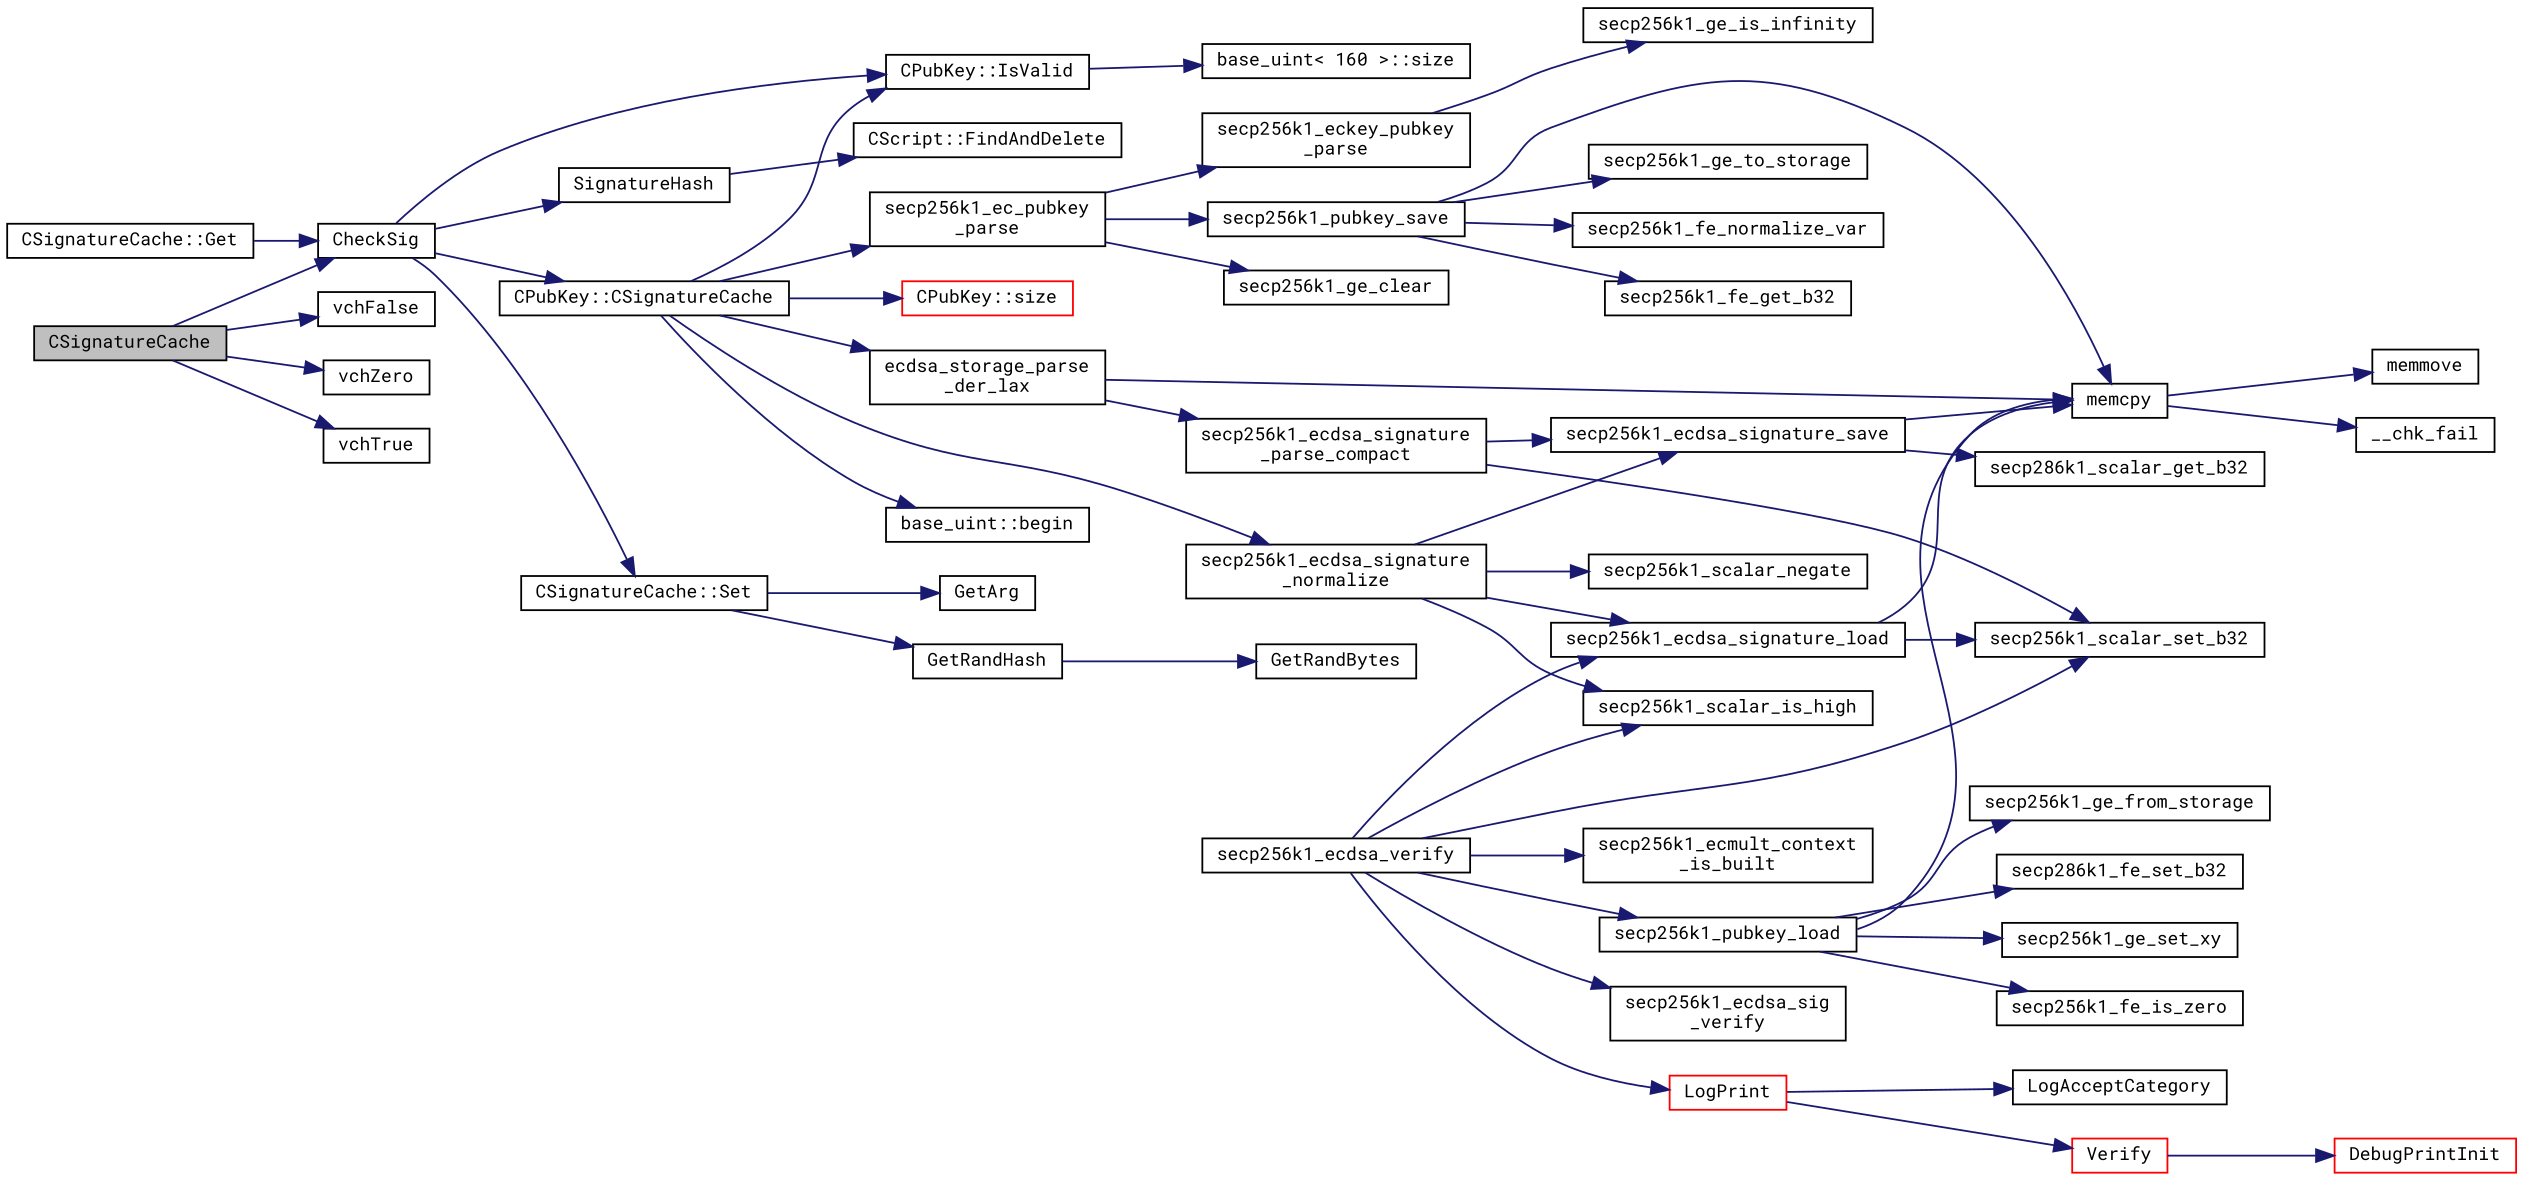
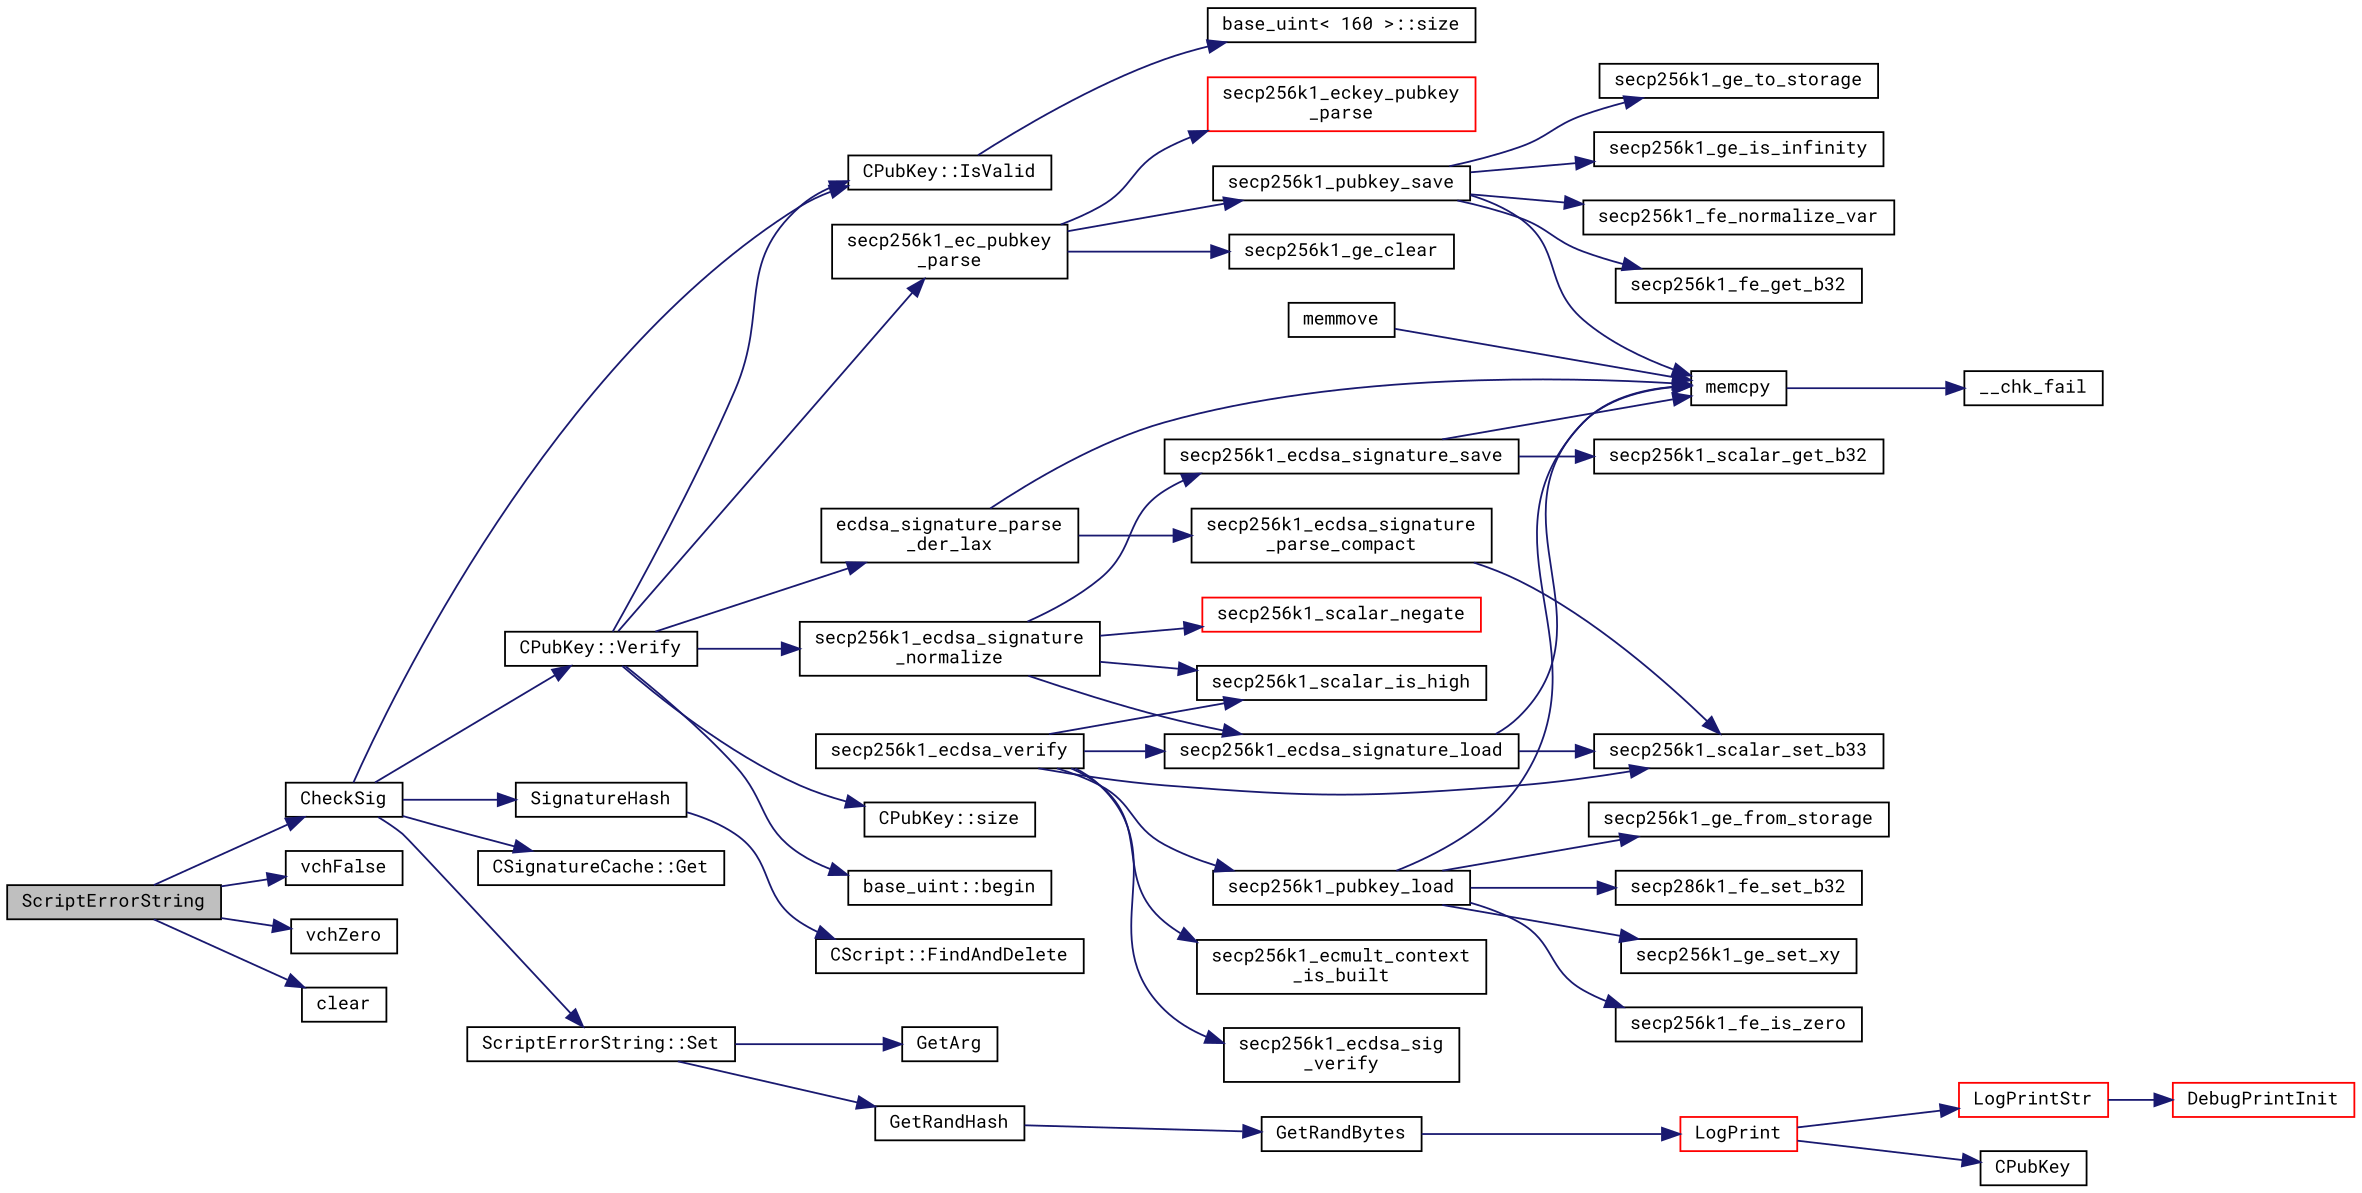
edge "secp256k1_eckey_pubkey _parse" -> "secp256k1_ge_is_infinity": now "secp256k1_pubkey_save" -> "secp256k1_ge_is_infinity"
node "secp256k1_eckey_pubkey _parse": color black -> red
edge "CSignatureCache::Get" -> "CheckSig": reversed
node "CPubKey::CSignatureCache": label "CPubKey::CSignatureCache" -> "CPubKey::Verify"
node "CPubKey::size": color red -> black
node "CSignatureCache": label "CSignatureCache" -> "ScriptErrorString"
node "ecdsa_storage_parse _der_lax": label "ecdsa_storage_parse _der_lax" -> "ecdsa_signature_parse _der_lax"
edge "memcpy" -> "memmove": reversed
edge "secp256k1_ecdsa_signature _parse_compact" -> "secp256k1_ecdsa_signature_save": removed
node "vchTrue": label "vchTrue" -> "clear"
node "secp286k1_scalar_get_b32": label "secp286k1_scalar_get_b32" -> "secp256k1_scalar_get_b32"
node "secp256k1_scalar_negate": color black -> red
node "CSignatureCache::Set": label "CSignatureCache::Set" -> "ScriptErrorString::Set"
node "secp256k1_scalar_set_b32": label "secp256k1_scalar_set_b32" -> "secp256k1_scalar_set_b33"
edge "secp256k1_ecdsa_verify" -> "LogPrint": now "GetRandBytes" -> "LogPrint"
node "LogAcceptCategory": label "LogAcceptCategory" -> "CPubKey"
node "Verify": label "Verify" -> "LogPrintStr"
